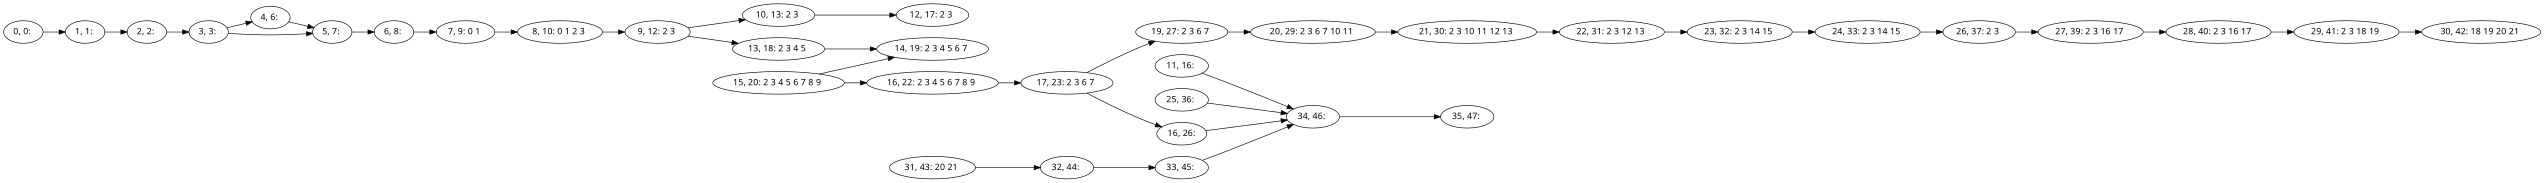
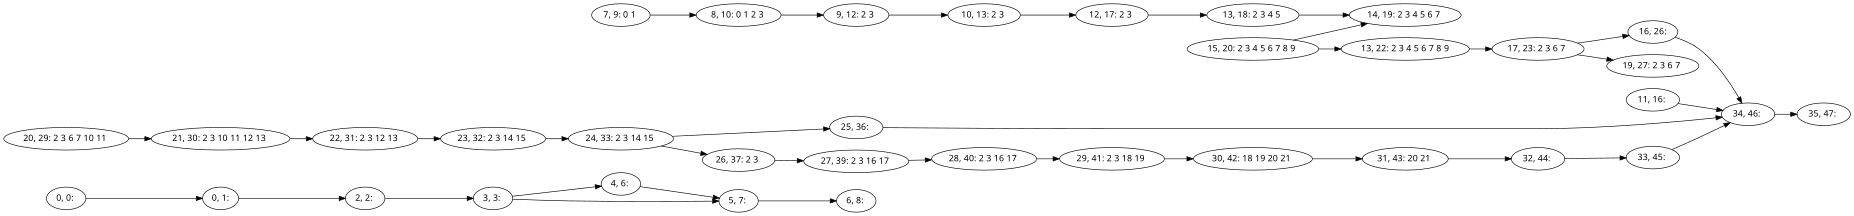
node "1, 1:": label "1, 1:" -> "0, 1:"
edge "6, 8:" -> "7, 9: 0 1": removed
edge "19, 27: 2 3 6 7" -> "20, 29: 2 3 6 7 10 11": removed
edge "9, 12: 2 3" -> "13, 18: 2 3 4 5": now "12, 17: 2 3" -> "13, 18: 2 3 4 5"
node "16, 22: 2 3 4 5 6 7 8 9": label "16, 22: 2 3 4 5 6 7 8 9" -> "13, 22: 2 3 4 5 6 7 8 9"
edge "24, 33: 2 3 14 15" -> "25, 36:": added
edge "30, 42: 18 19 20 21" -> "31, 43: 20 21": added
